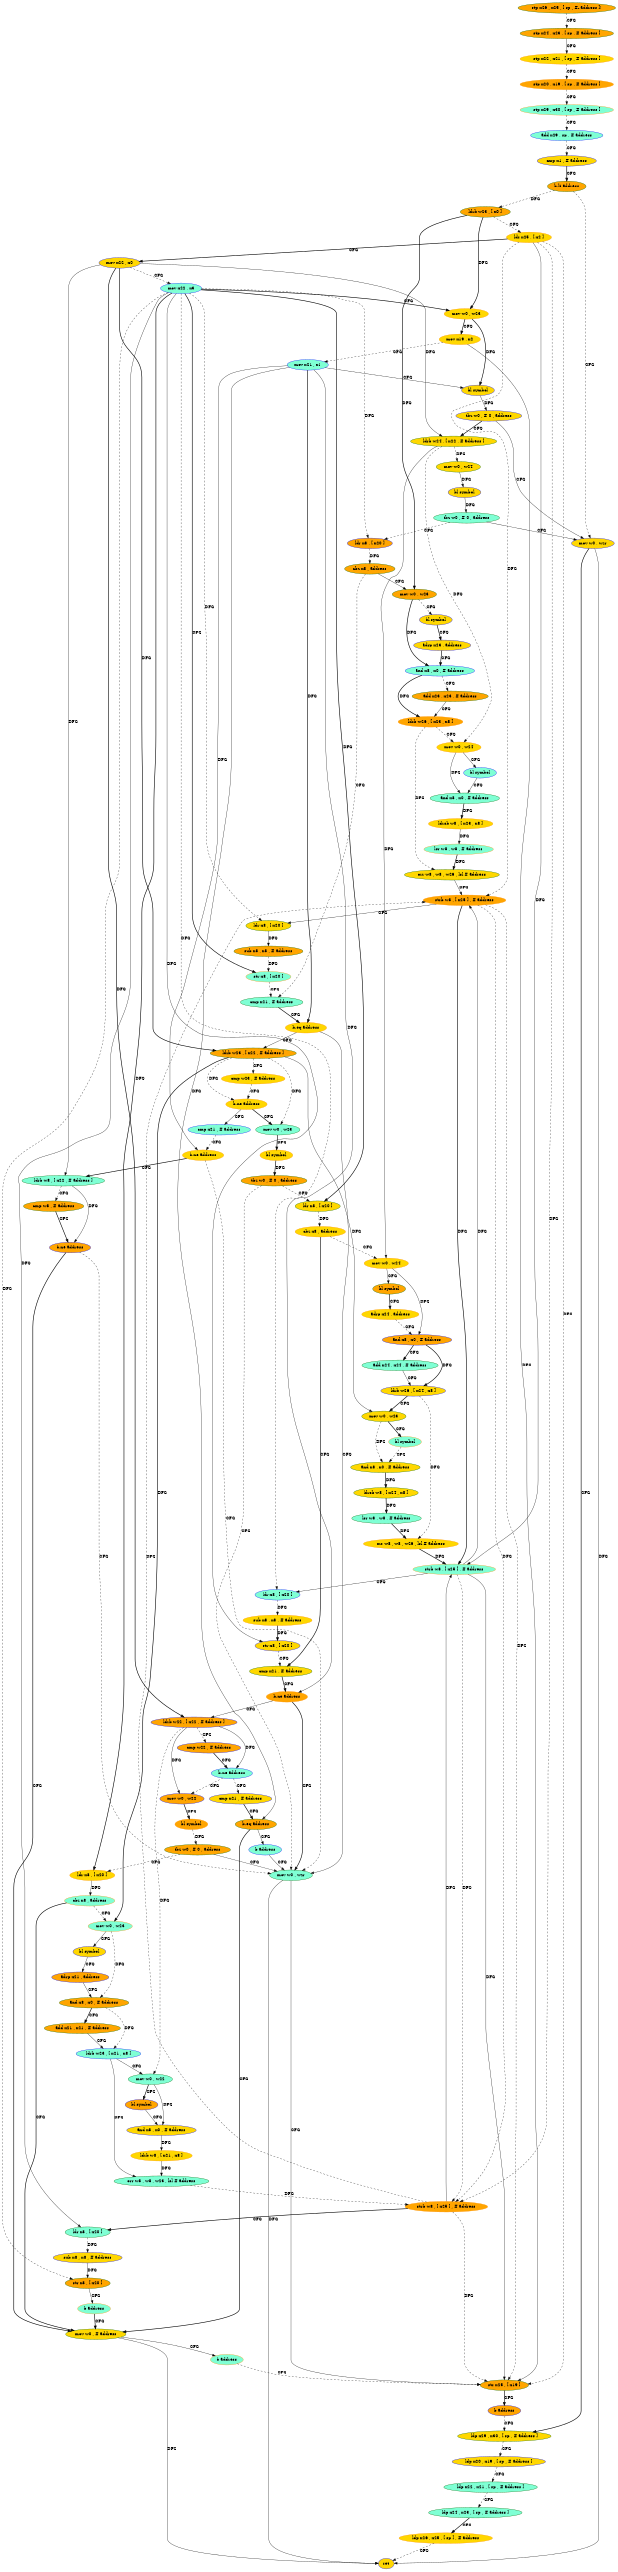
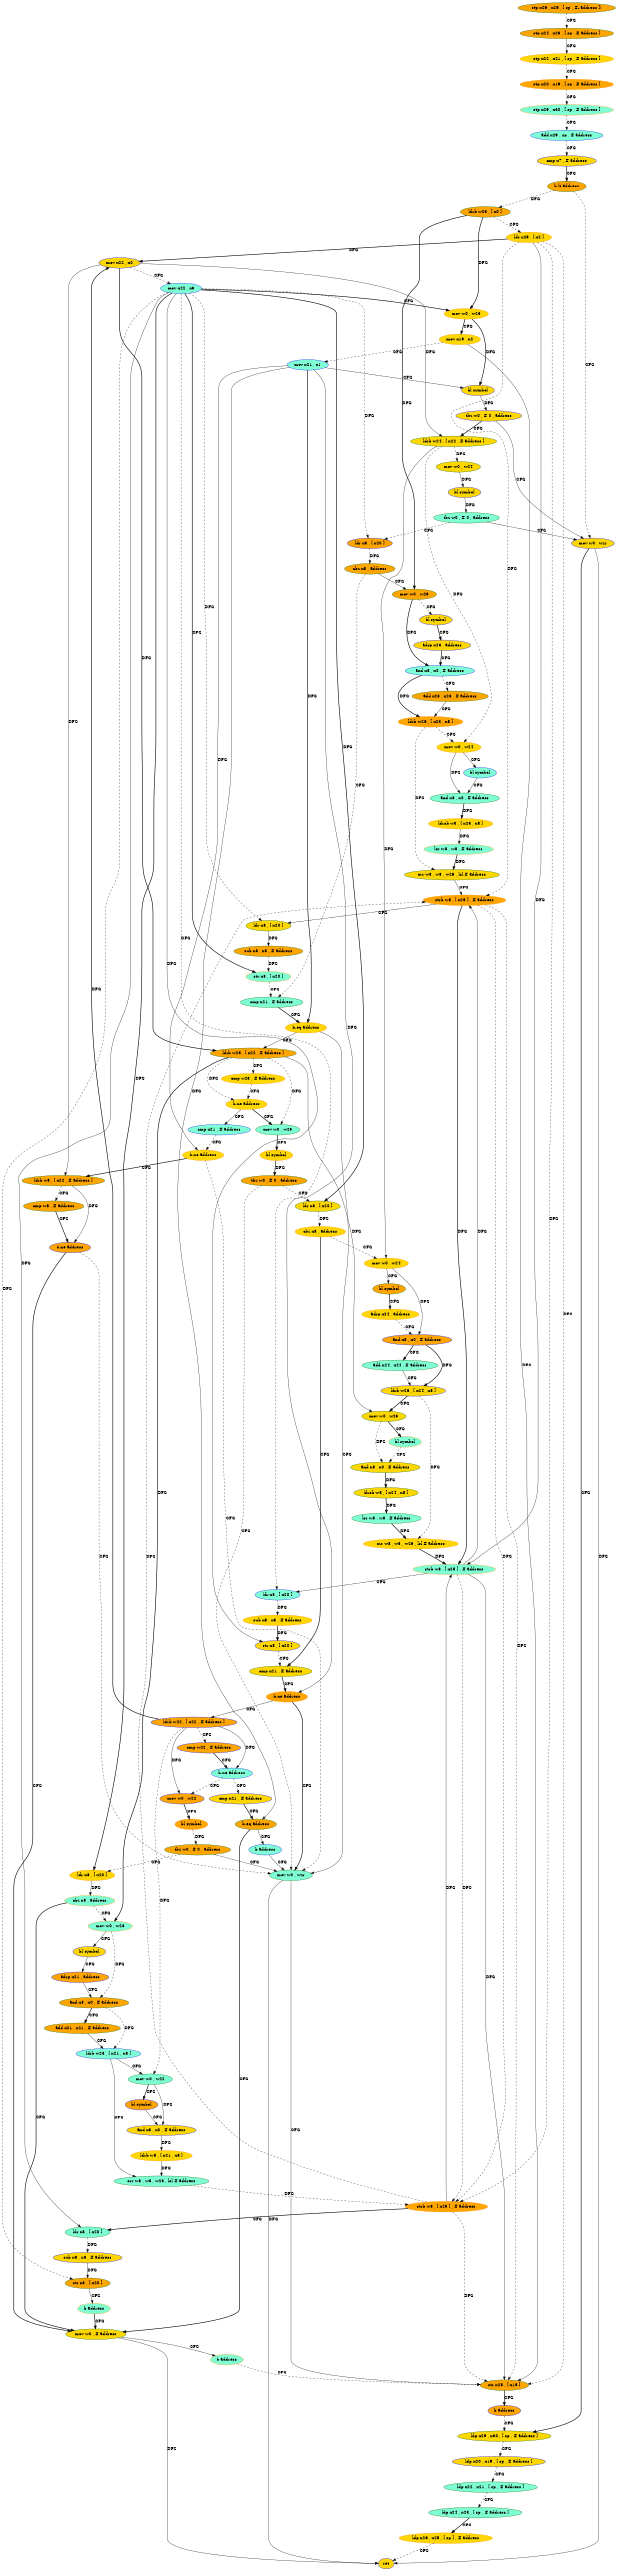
node "cmp x1 , # address": label "cmp x1 , # address" -> "cmp x7 , # address"
edge "mov x22 , x0" -> "ldrb w22 , [ x22 , # address ]": reversed
node "ldrb w8 , [ x22 , # address ]": fillcolor aquamarine -> orange
